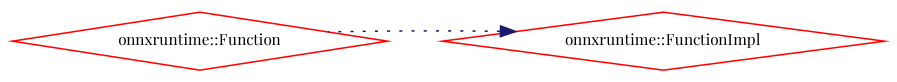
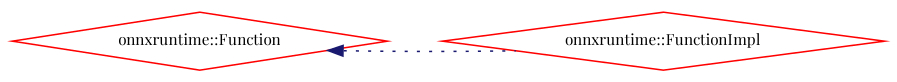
edge "onnxruntime::Function" -> "onnxruntime::FunctionImpl": reversed
